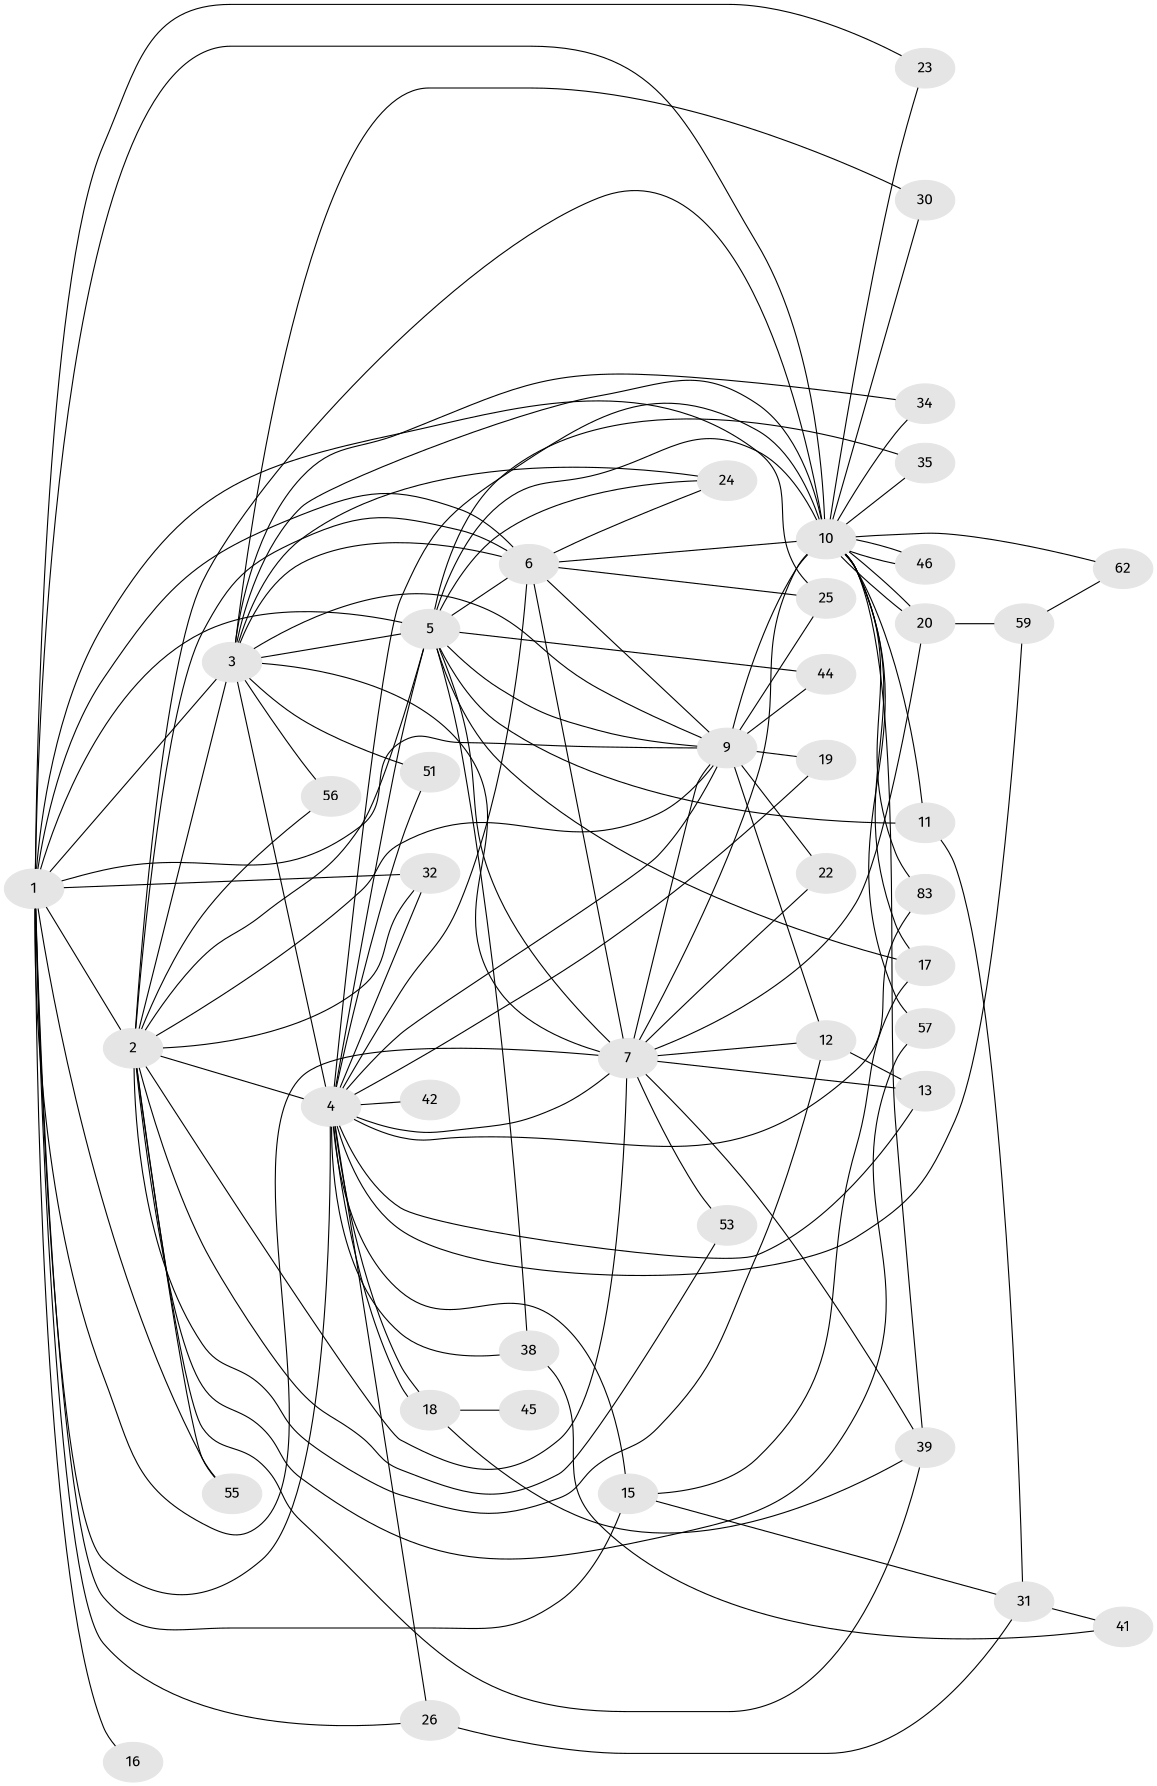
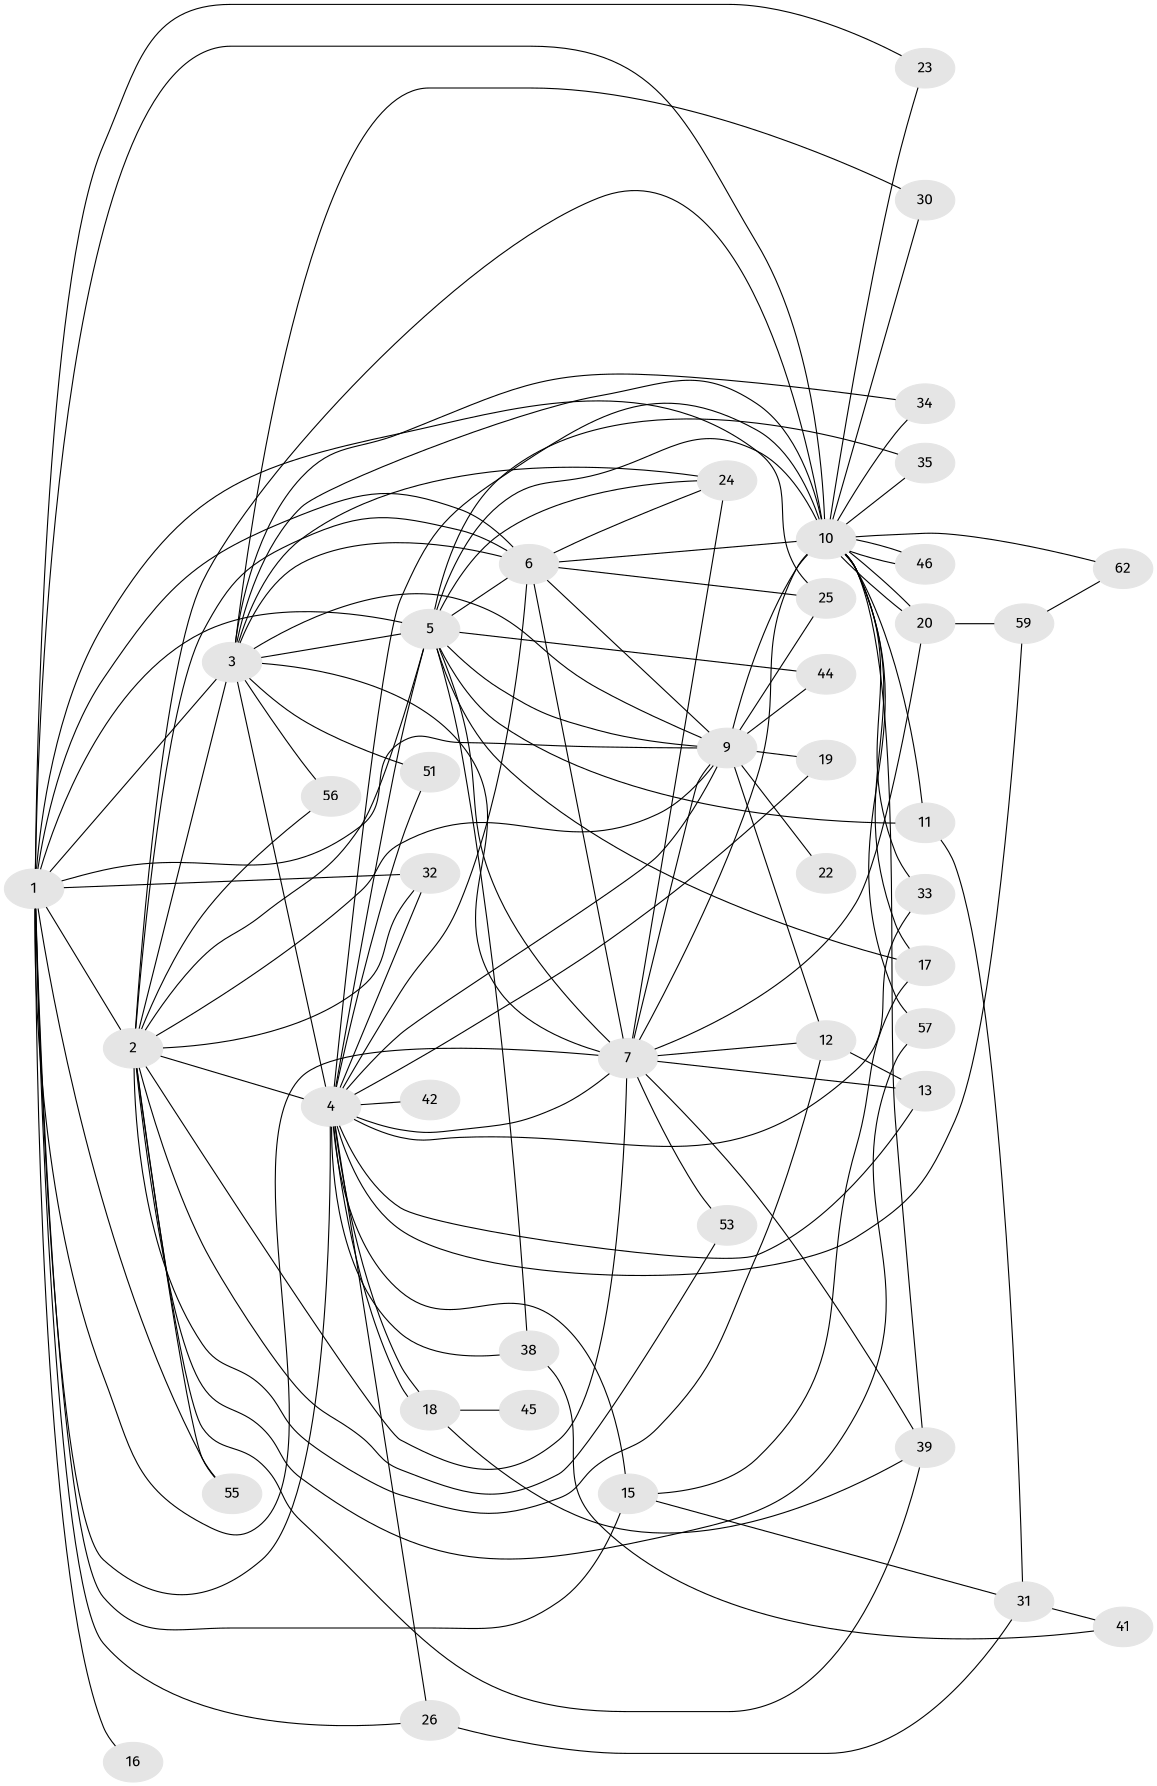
node "83": label "83" -> "33"
edge "22" -- "7": now "24" -- "7"
